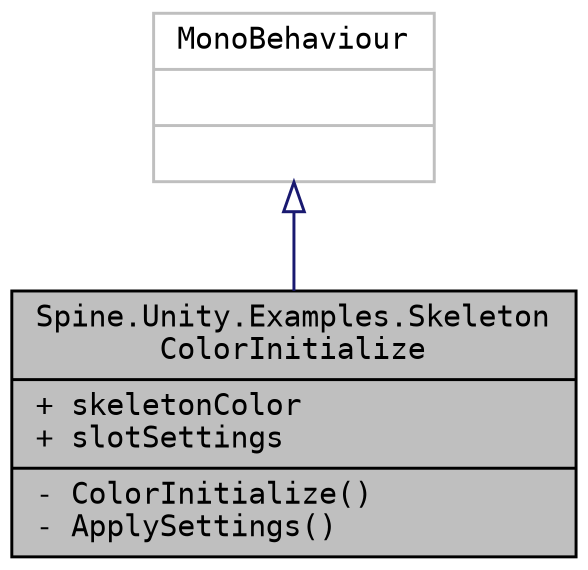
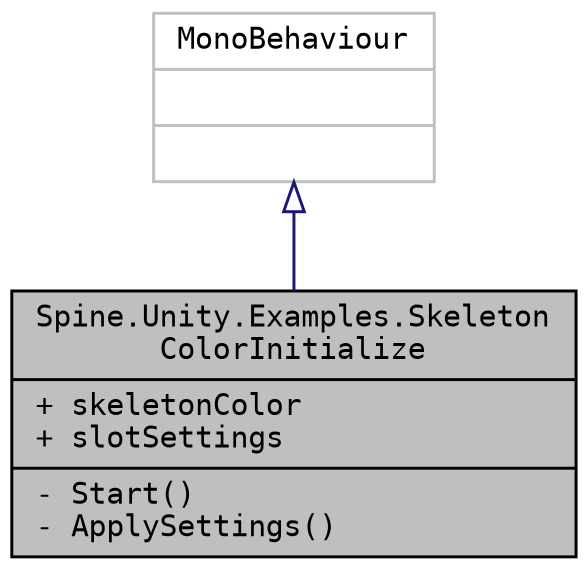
node "Spine.Unity.Examples.Skeleton": text "- ColorInitialize()" -> "- Start()"
